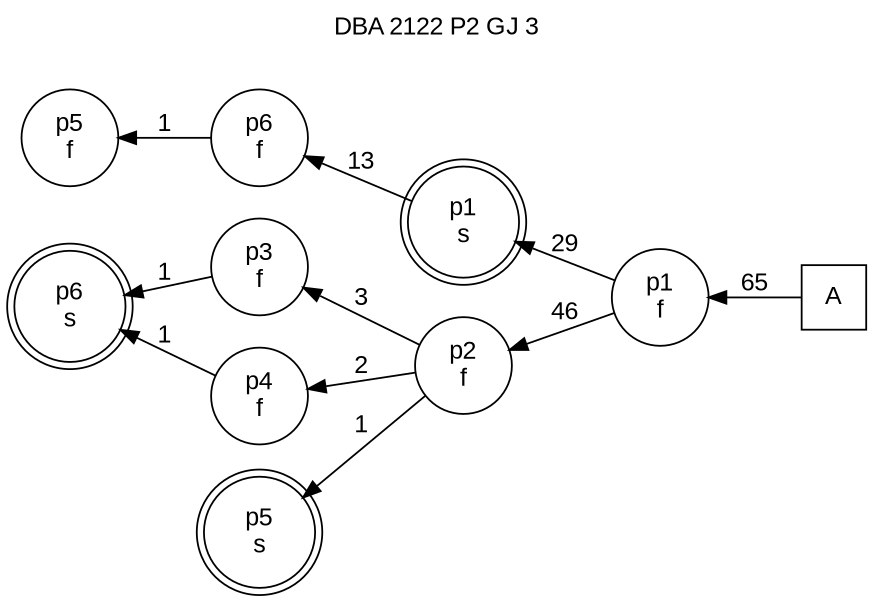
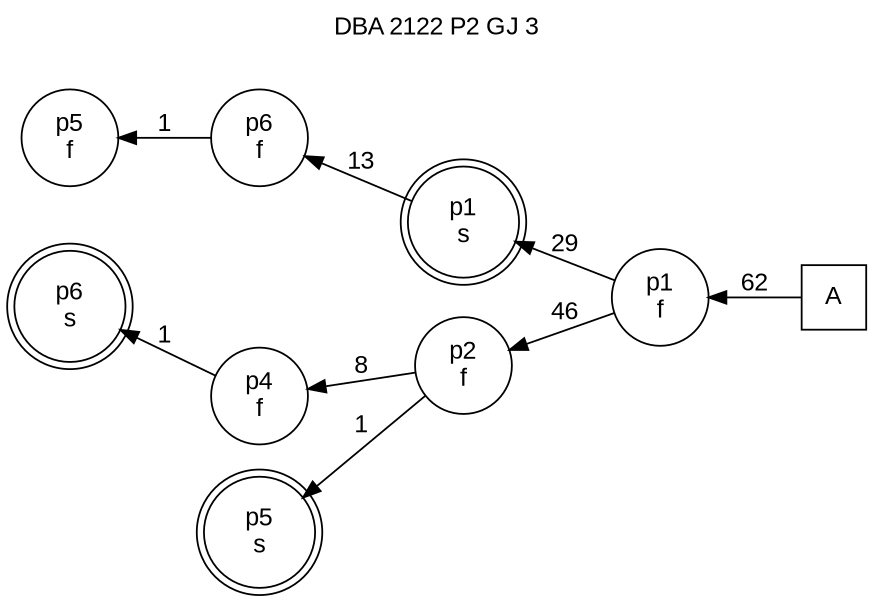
node "p3 f": removed
edge "A" -> "p1 f": label "65" -> "62"
edge "p2 f" -> "p4 f": label "2" -> "8"
